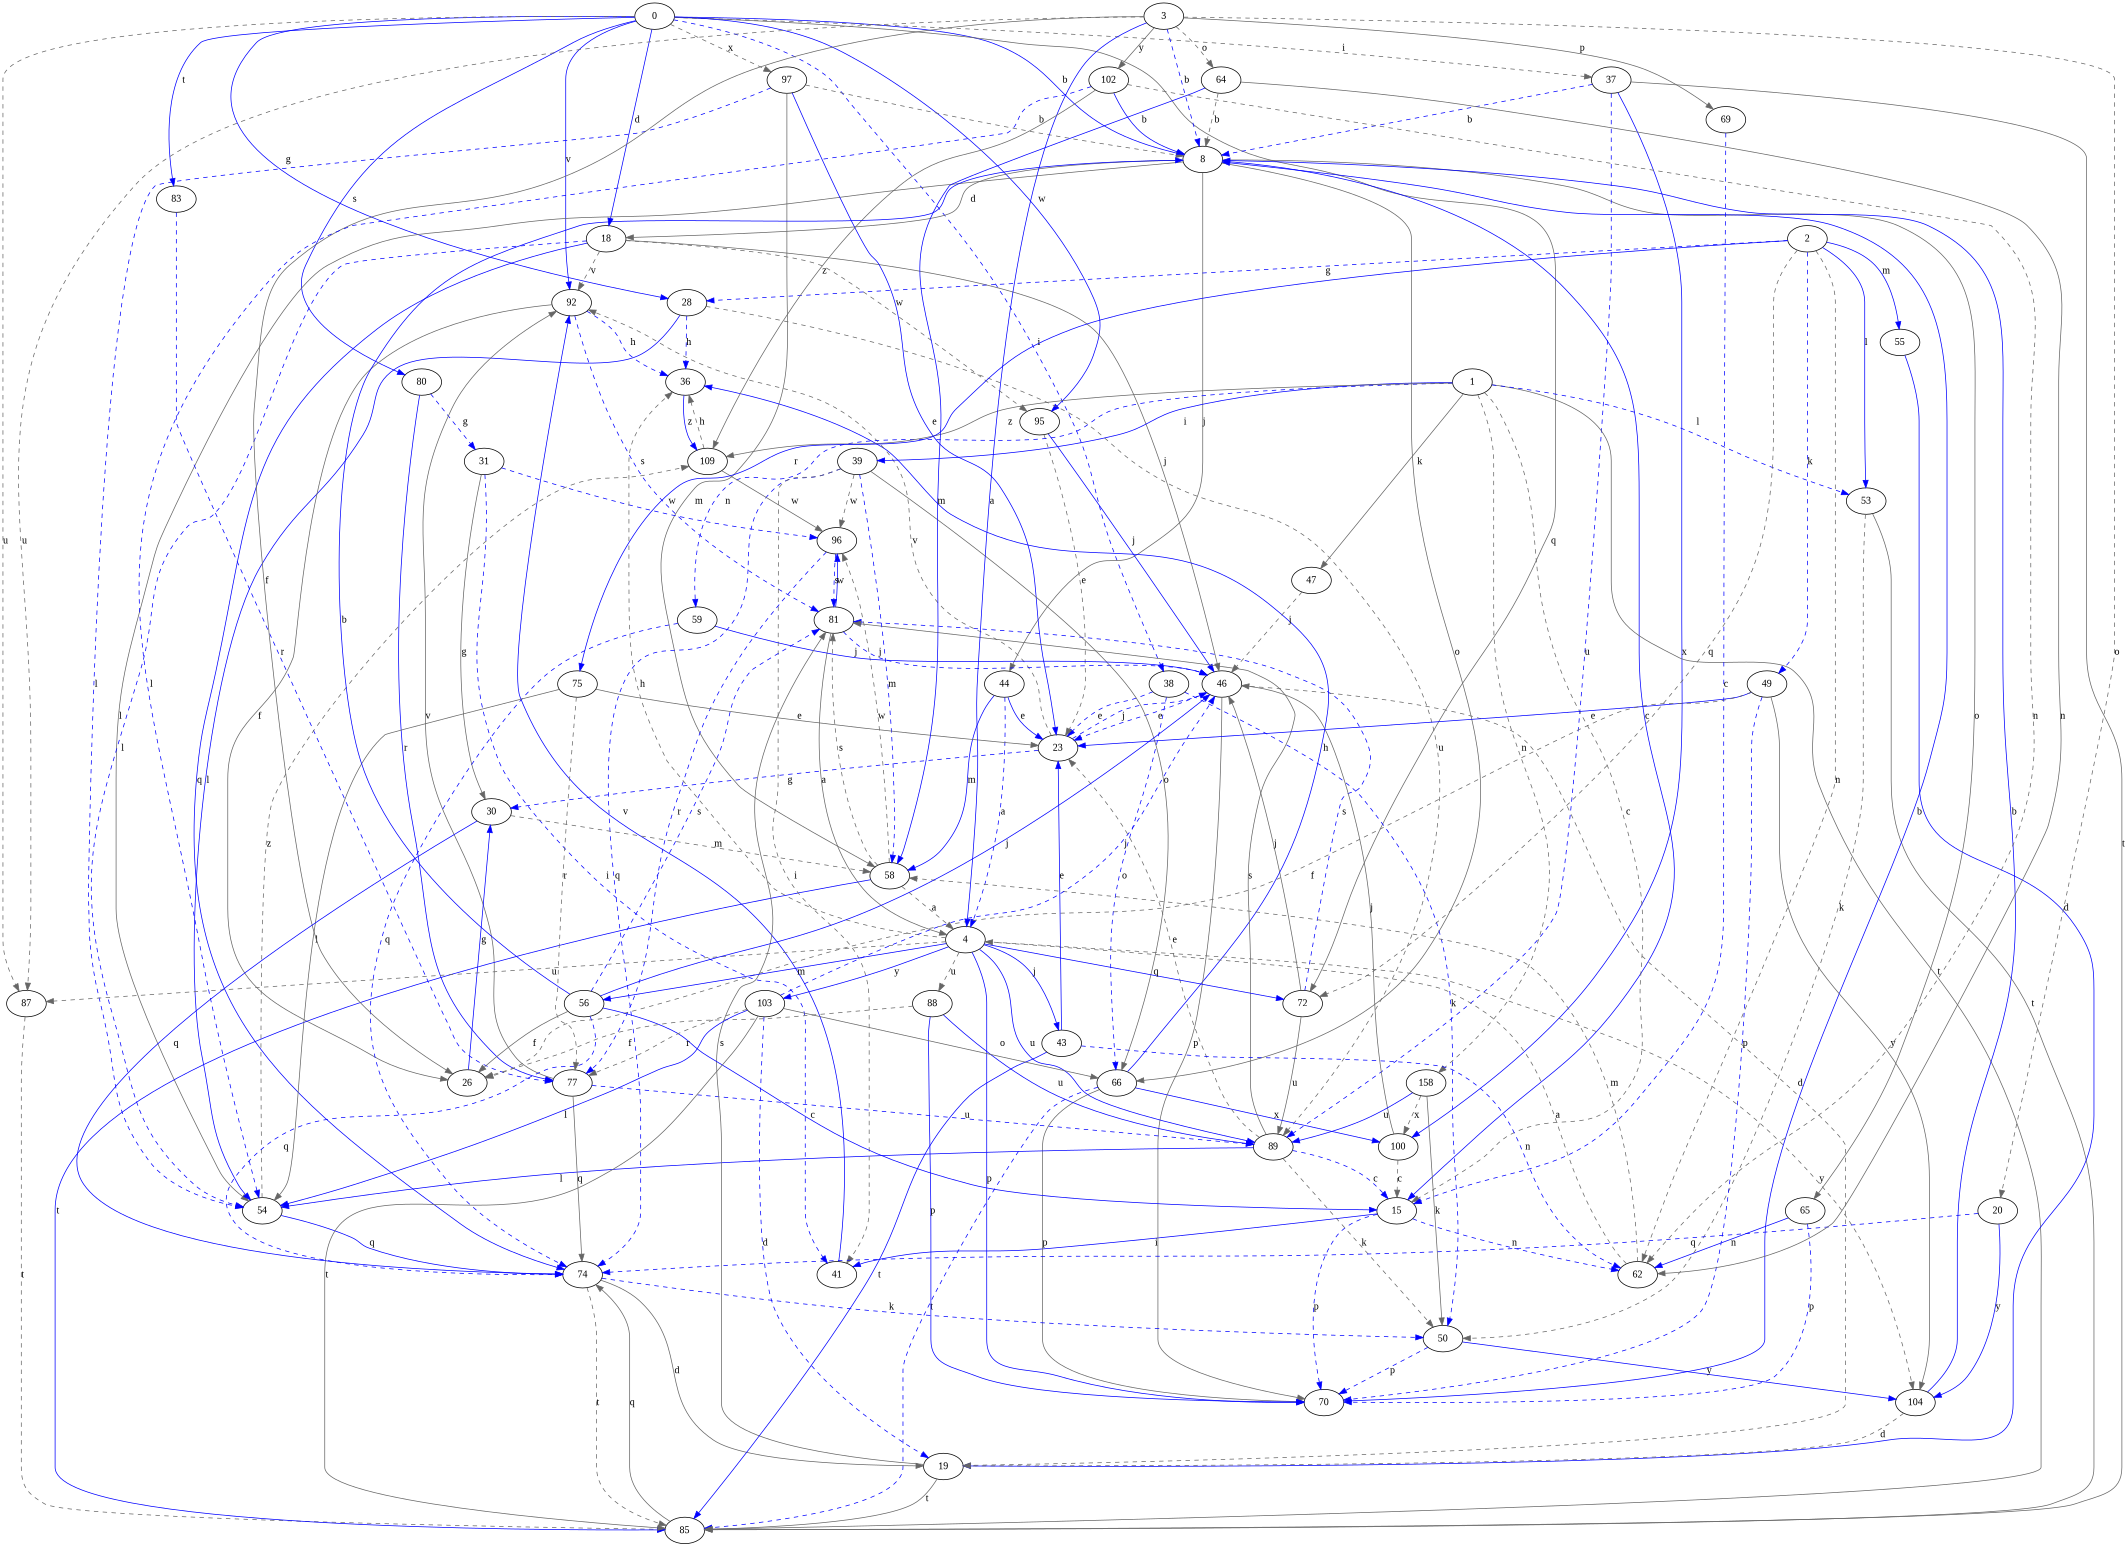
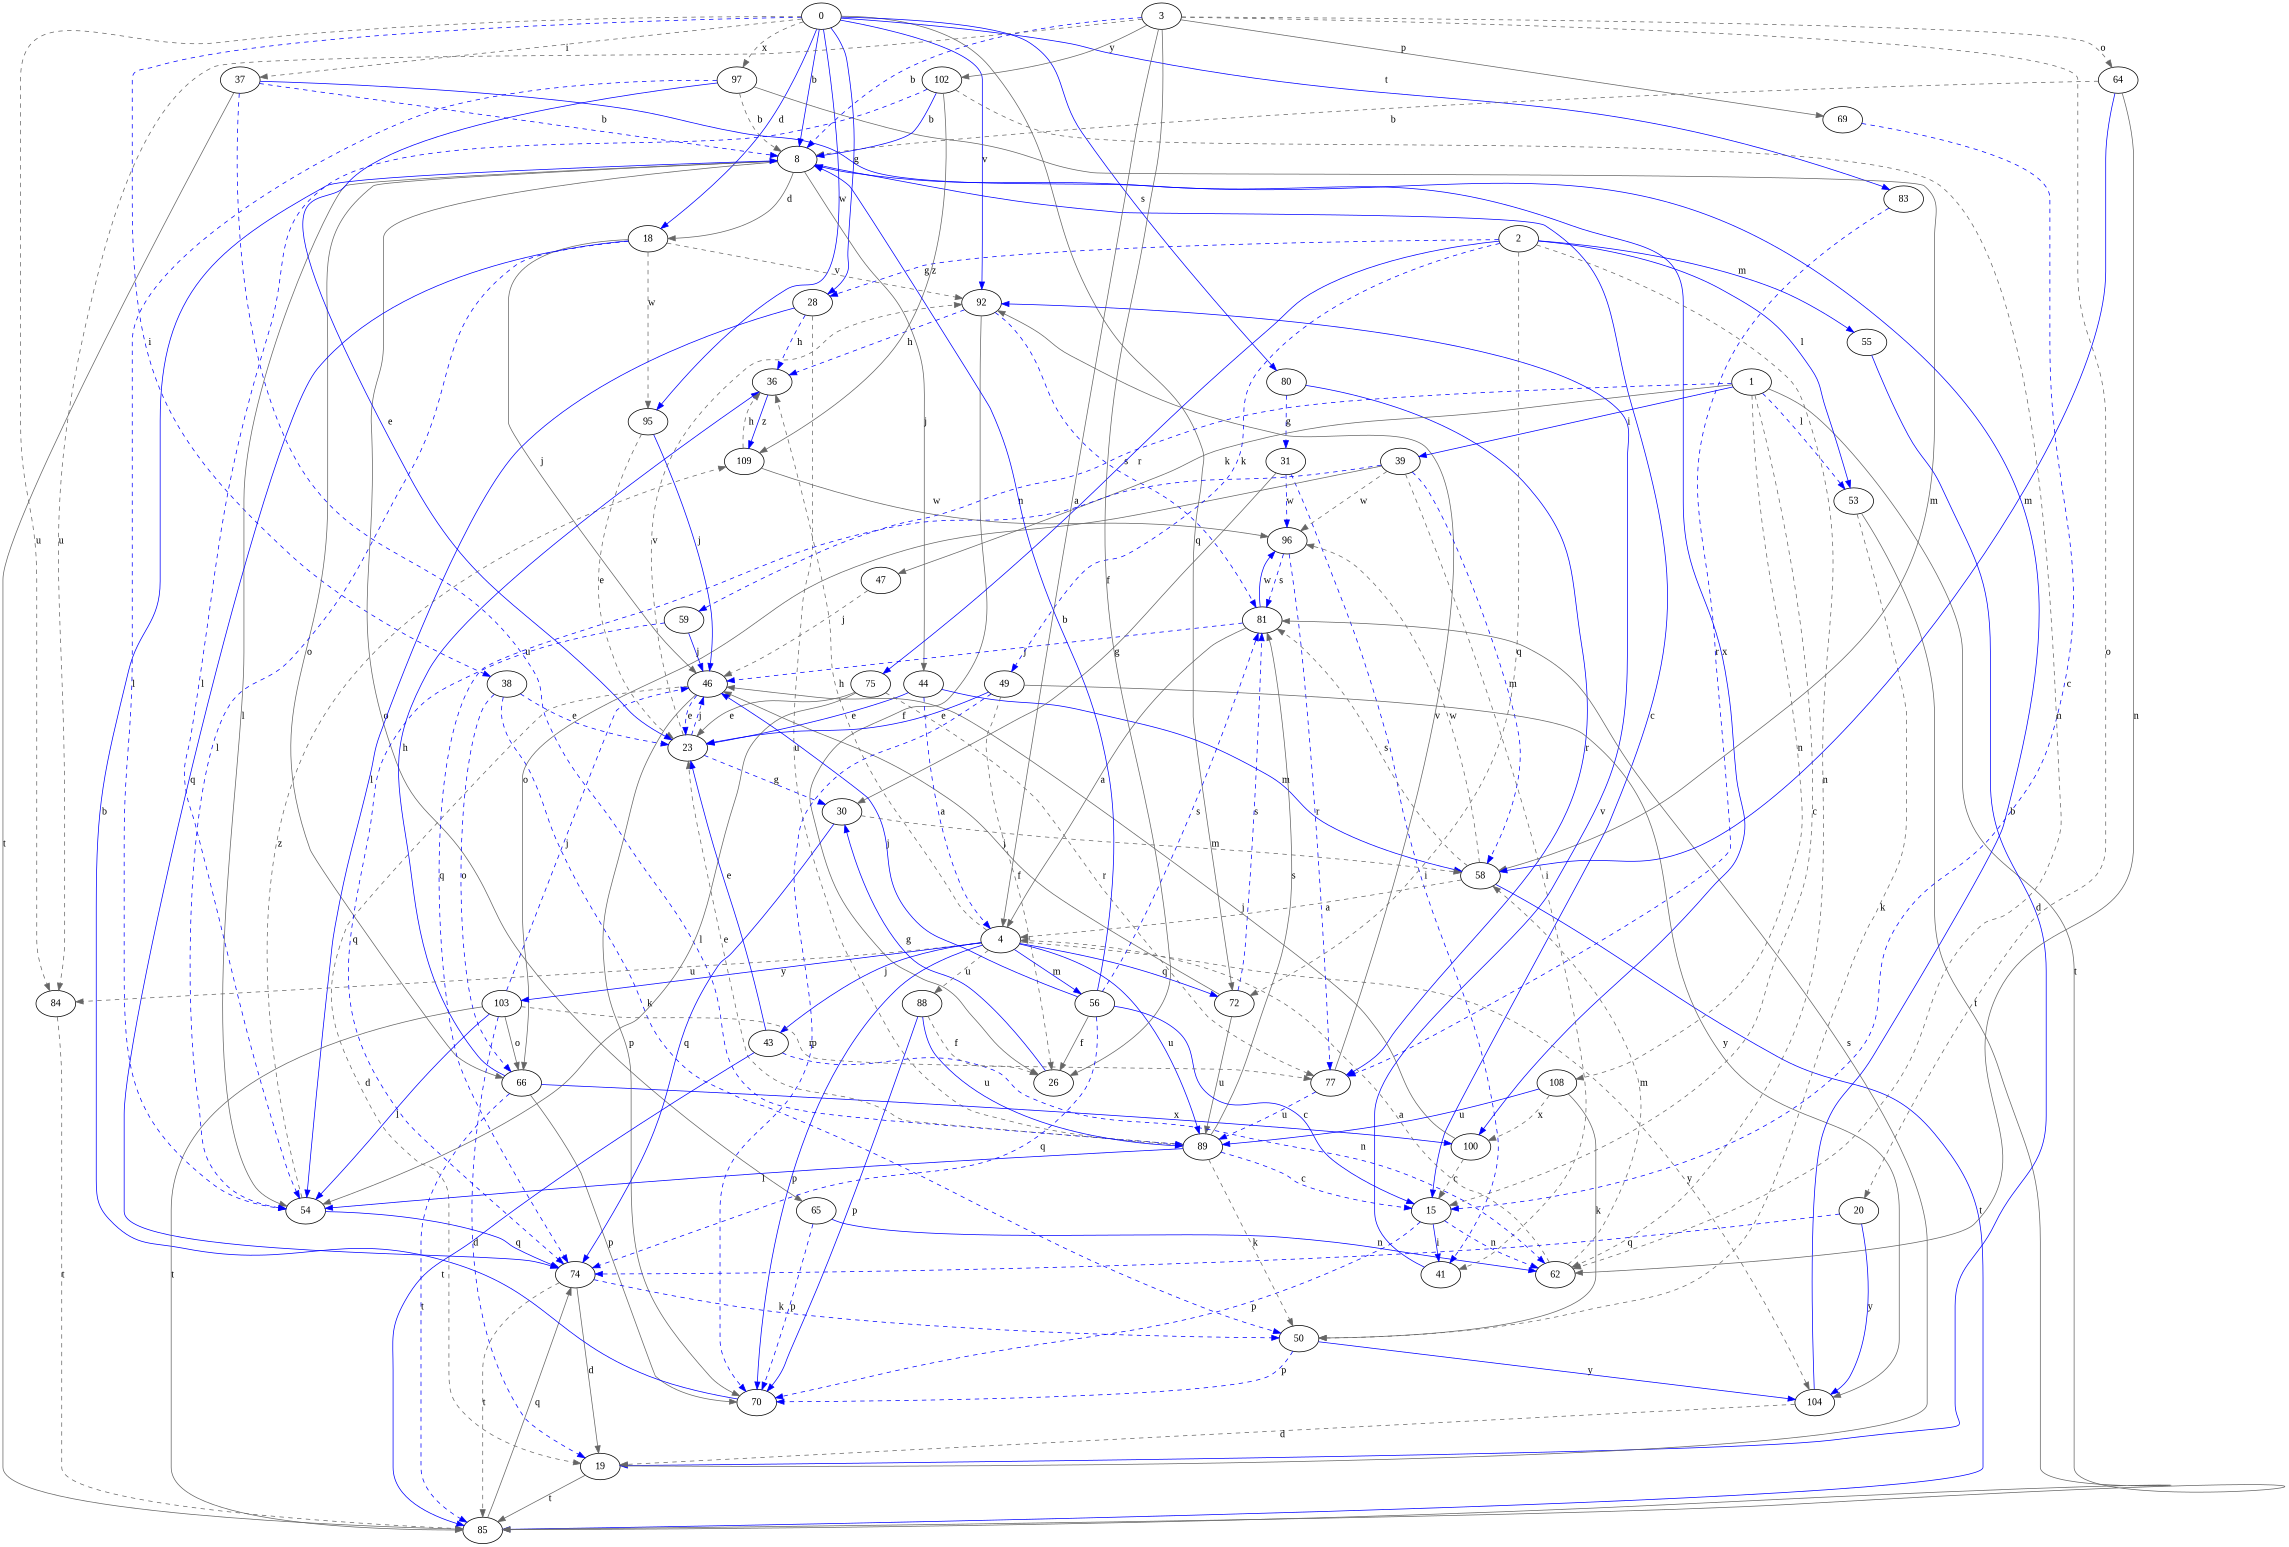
edge "1" -> "109": removed, label "z"
edge "3" -> "4": color blue -> gray40
node "87": label "87" -> "84"
node "158": label "158" -> "108"
edge "77" -> "74": removed, label "q"
